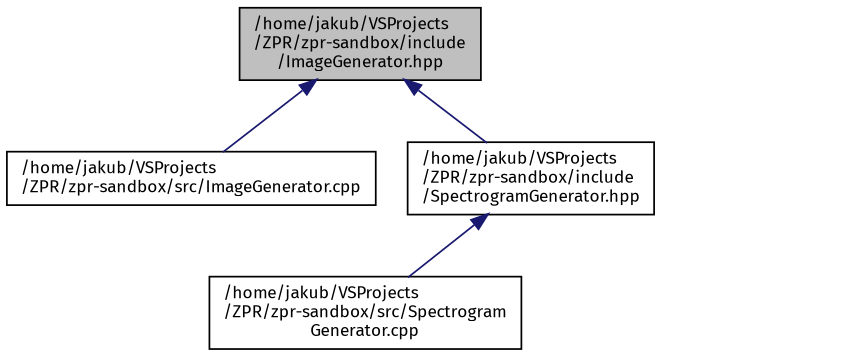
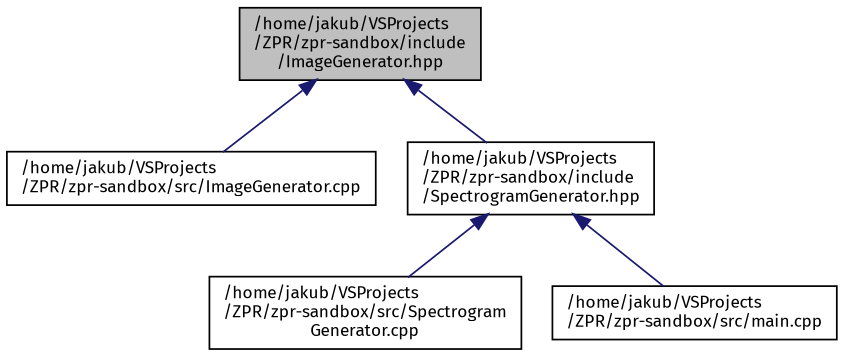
node "/home/jakub/VSProjects /ZPR/zpr-sandbox/src/main.cpp": added
